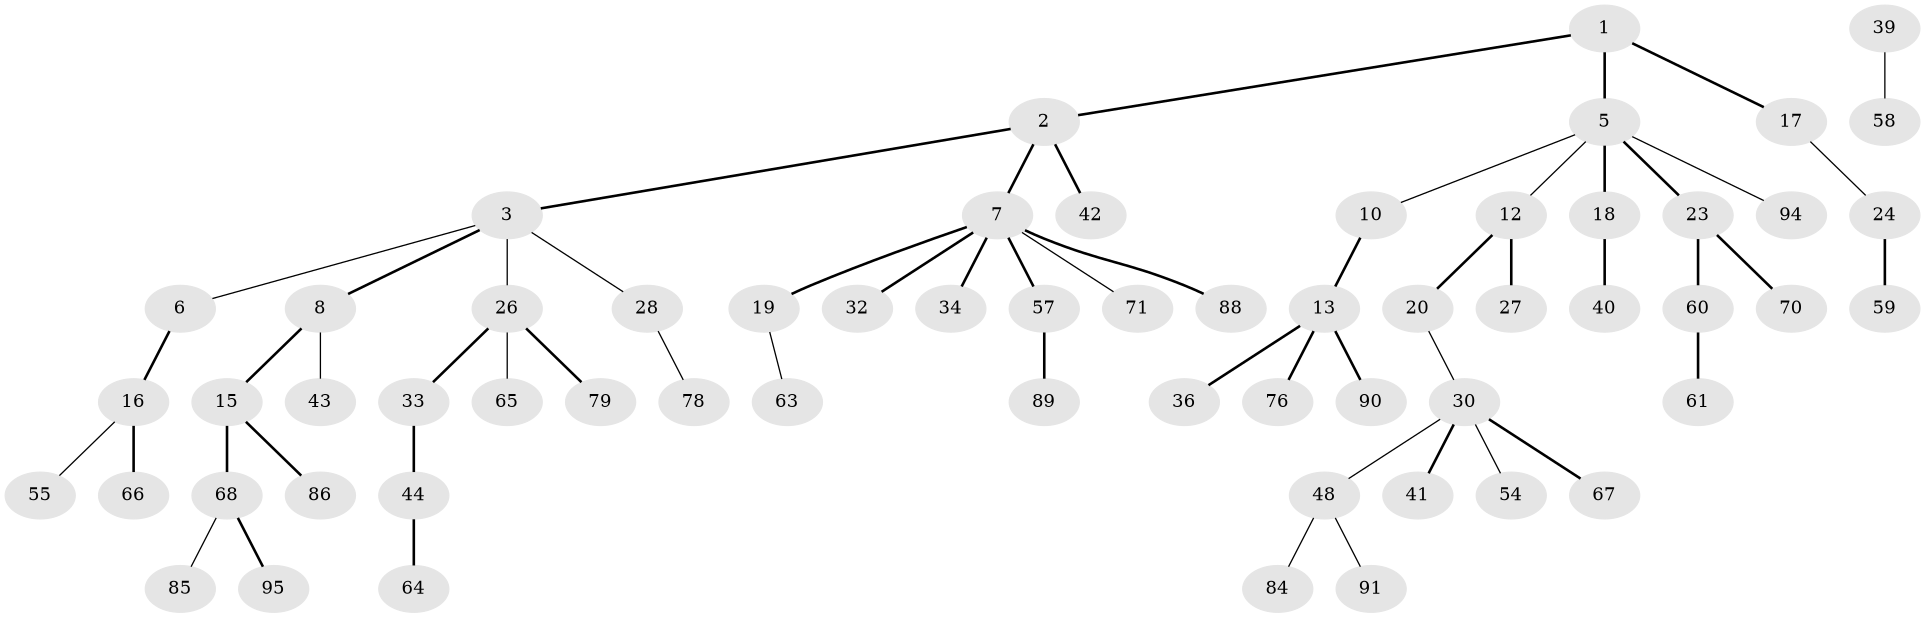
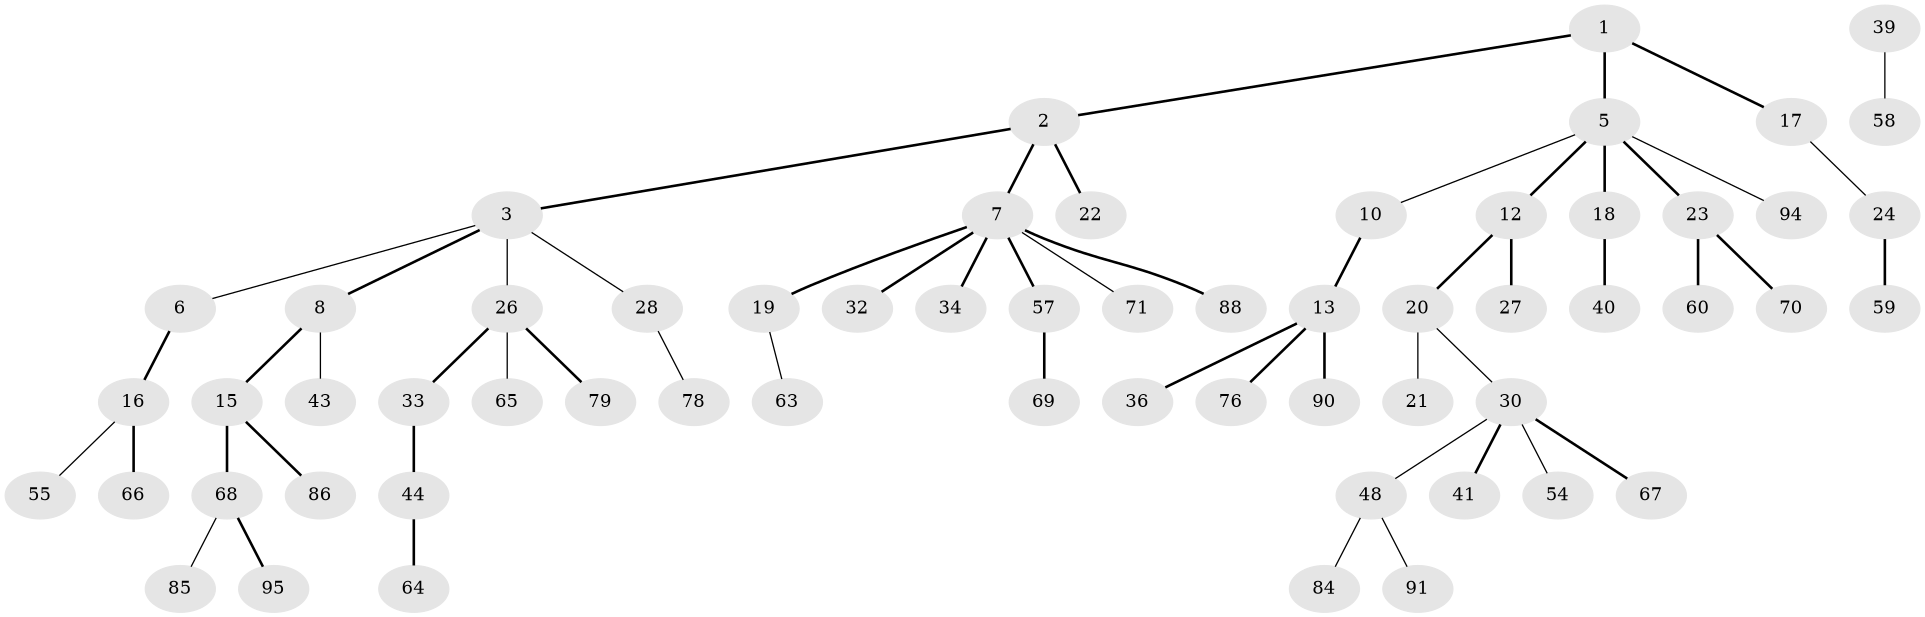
edge "5" -- "12": style solid -> bold
node "42": label "42" -> "22"
node "89": label "89" -> "69"
node "21": added
node "61": removed
